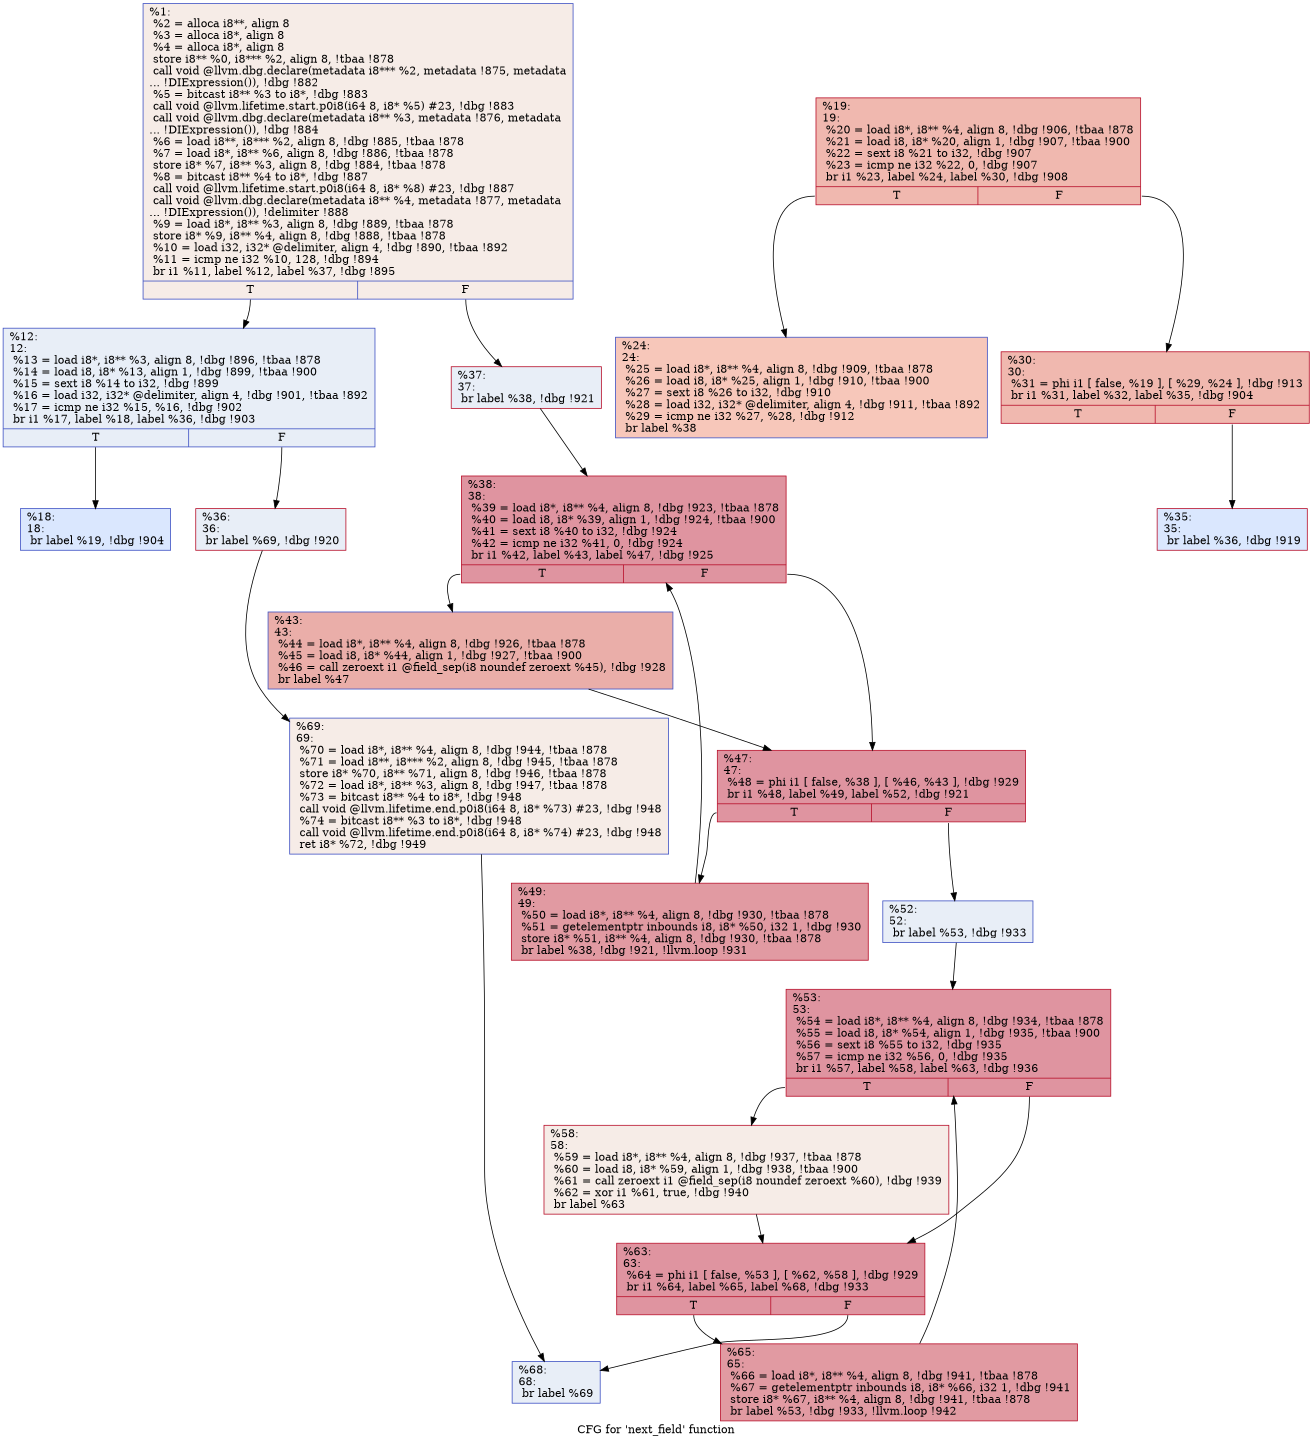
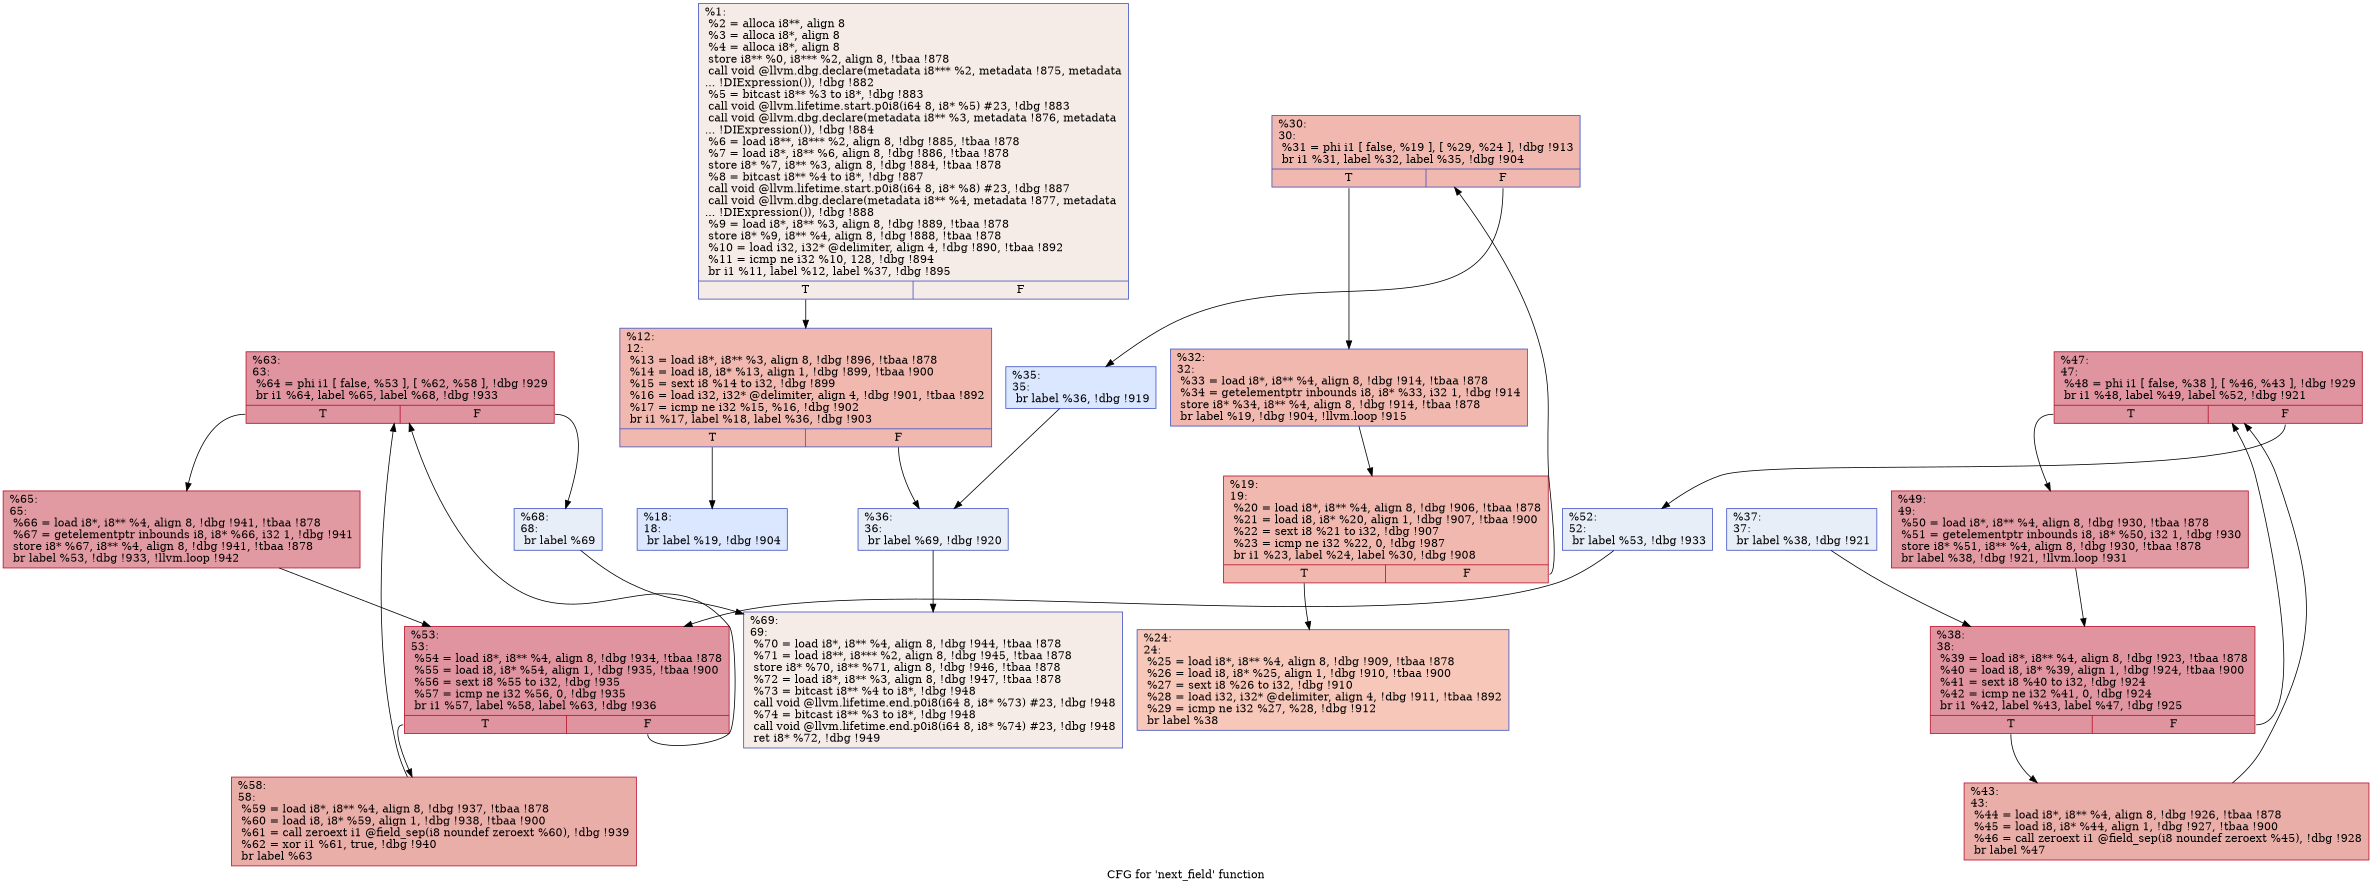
node "%19:": text "%23 = icmp ne i32 %22, 0, !dbg !907" -> "%23 = icmp ne i32 %22, 0, !dbg !987"
node "%1:": text "... !DIExpression()), !delimiter !888" -> "... !DIExpression()), !dbg !888"
edge "%1:" -> "%37:": removed
node "%12:": fillcolor #cbd8ee70 -> #dc5d4a70
node "%37:": color #b70d28ff -> #3d50c3ff
node "%30:": color #b70d28ff -> #3d50c3ff
node "%32:": added
edge "%35:" -> "%36:": added
node "%36:": color #b70d28ff -> #3d50c3ff
node "%35:": color #b70d28ff -> #3d50c3ff
node "%43:": color #3d50c3ff -> #b70d28ff
edge "%69:" -> "%68:": reversed
node "%58:": fillcolor #ead5c970 -> #d0473d70
